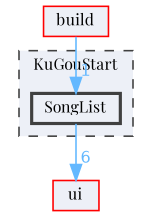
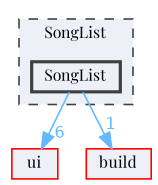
edge "build" -> "SongList": reversed
cluster "KuGouStart": label "KuGouStart" -> "SongList"
